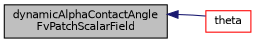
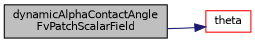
edge "theta" -> "dynamicAlphaContactAngle FvPatchScalarField": reversed
